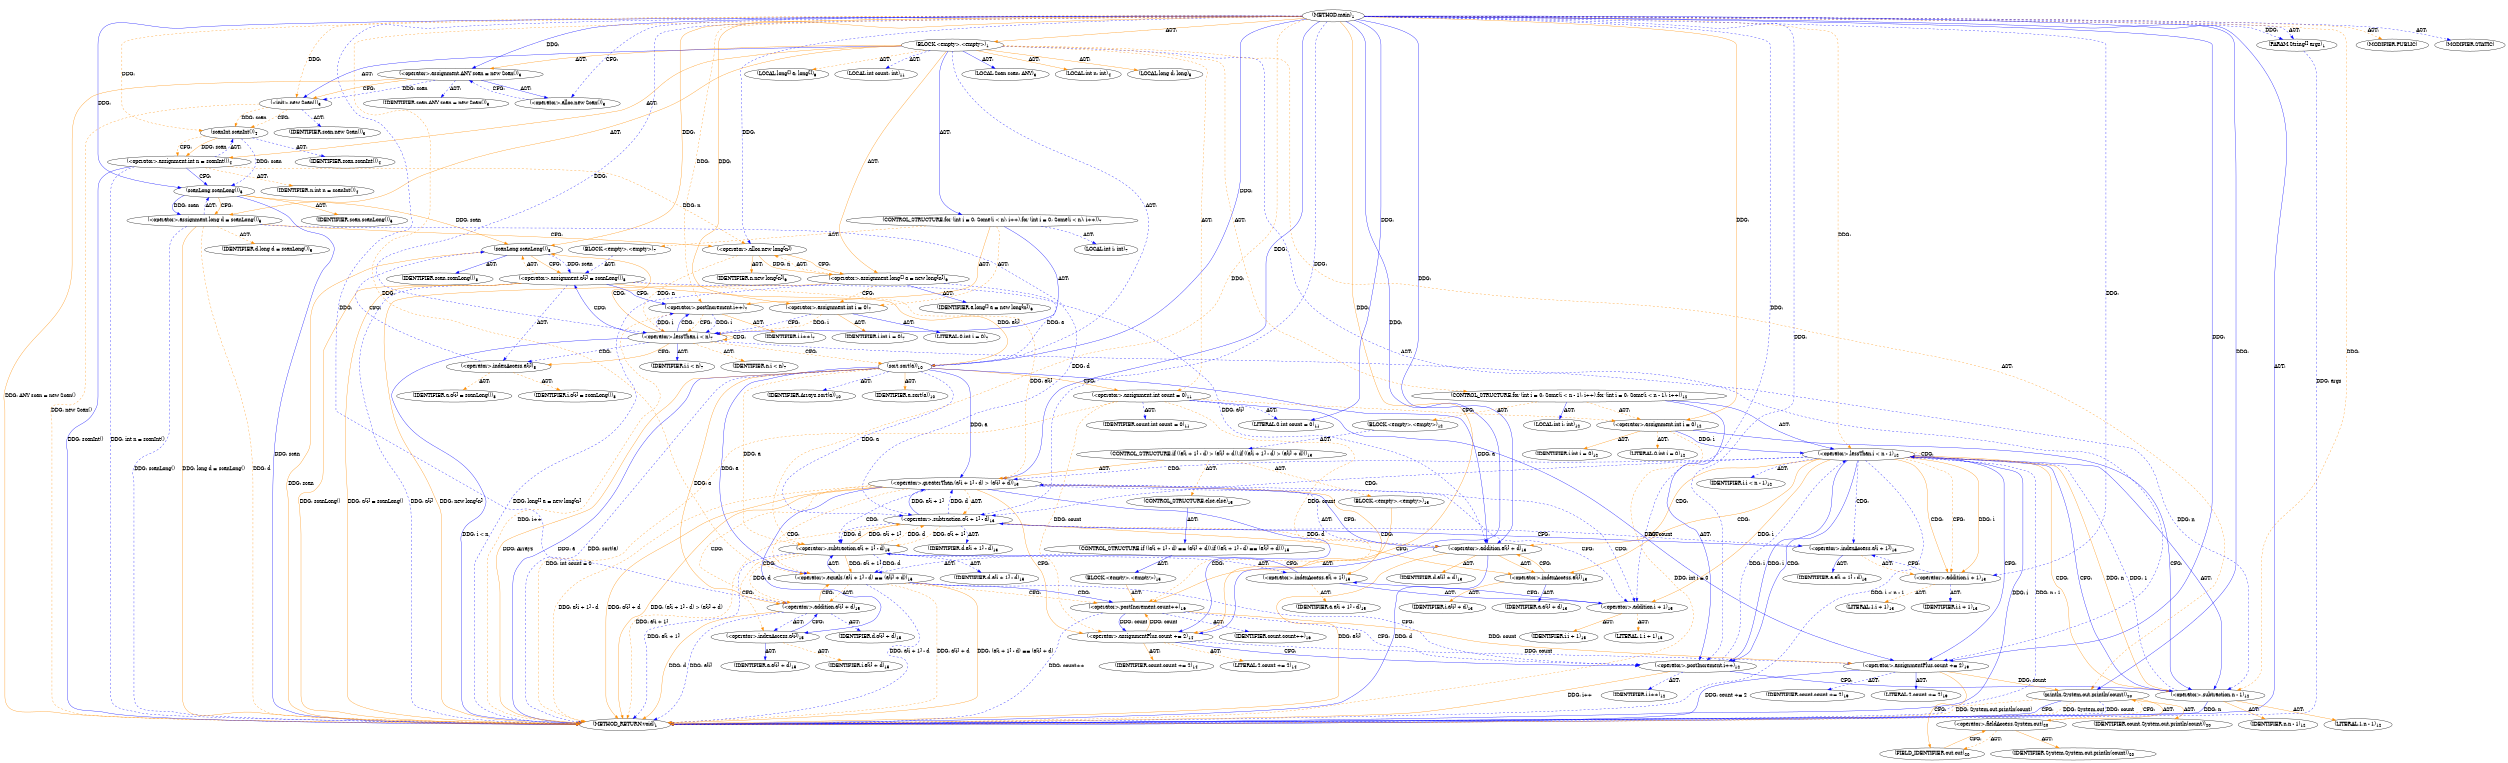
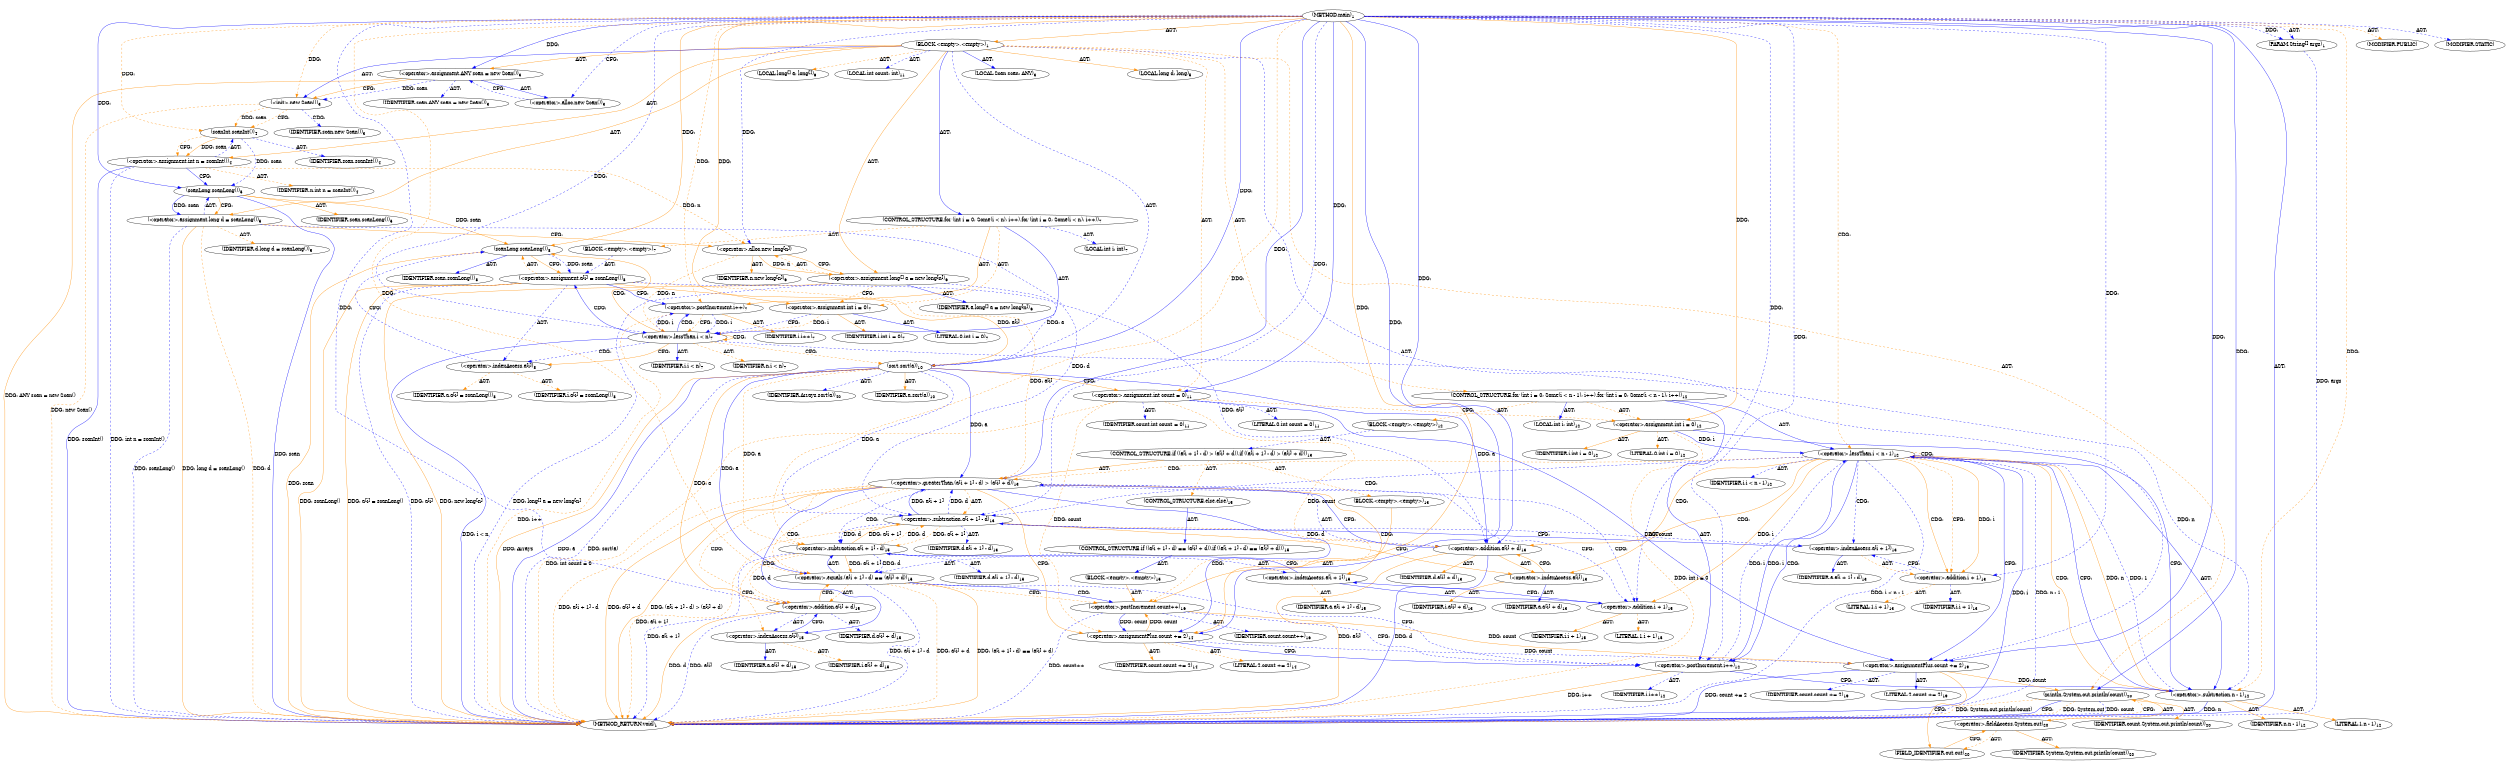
node "(LOCAL,int n: int)": removed
edge "(<init>,new Scan())" -> "(IDENTIFIER,scan,new Scan())": label "AST: " -> "CDG: "
edge "(METHOD,main)" -> "(LITERAL,0,int count = 0)": now "(METHOD,main)" -> "(<operator>.assignment,int count = 0)"
edge "(METHOD,main)" -> "(<operator>.lessThan,i < n - 1)": label "DDG: " -> "CDG: "
node "(IDENTIFIER,Arrays,sort(a))": text "10" -> "40"
edge "(<operator>.lessThan,i < n - 1)" -> "(<operator>.greaterThan,(a[i + 1] - d) > (a[i] + d))": color blue -> darkorange
